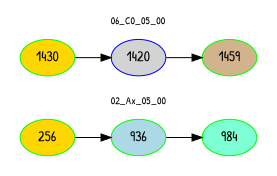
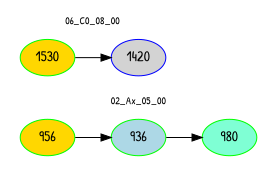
cluster "06_C0_05_00": label "06_C0_05_00" -> "06_C0_08_00"
node "1430": label "1430" -> "1530"
node "1459": removed
node "256": label "256" -> "956"
node "984": label "984" -> "980"
